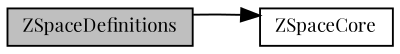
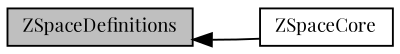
edge "ZSpaceDefinitions" -> "ZSpaceCore": reversed
